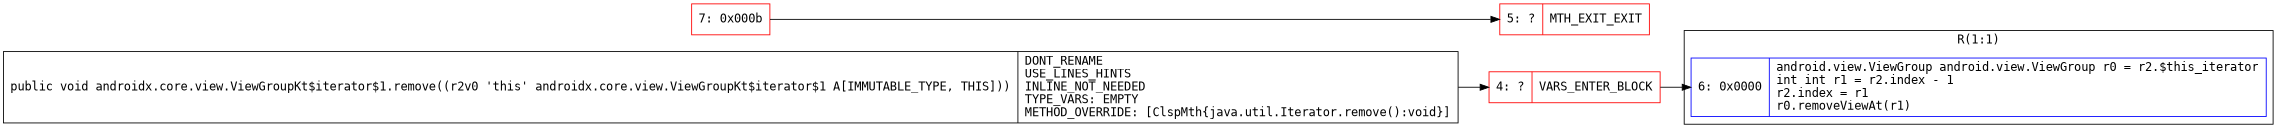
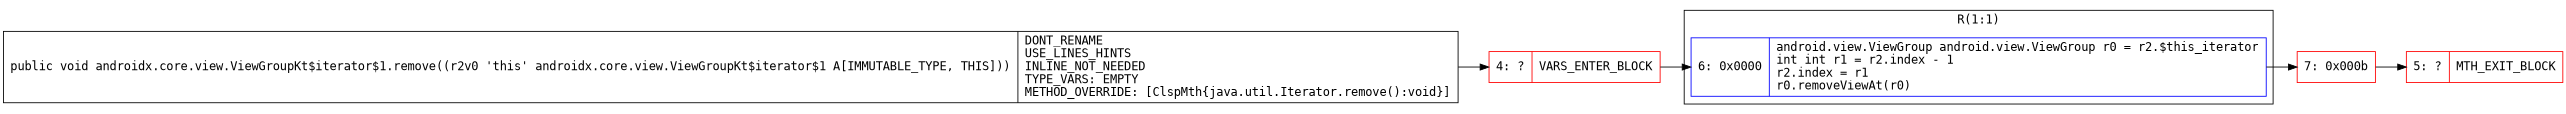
node "5: ?": text "MTH_EXIT_EXIT" -> "MTH_EXIT_BLOCK"
edge "6: 0x0000" -> "7: 0x000b": added
node "6: 0x0000": text "r0.removeViewAt(r1)" -> "r0.removeViewAt(r0)"
